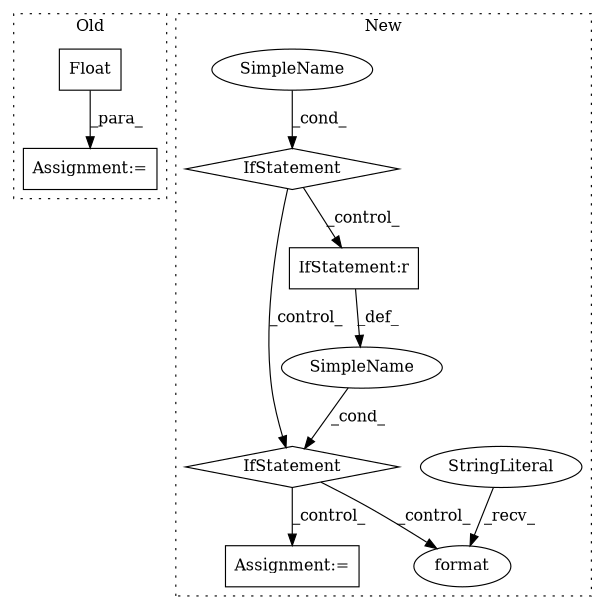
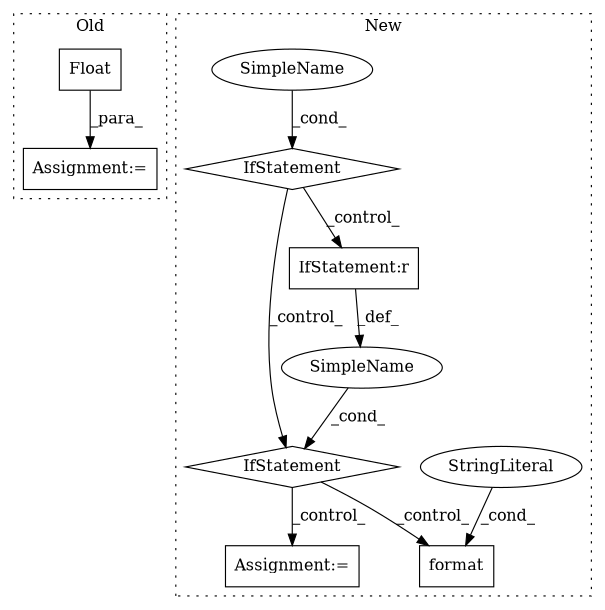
edge "StringLiteral" -> "format": label "_recv_" -> "_cond_"
node "format": shape ellipse -> box
